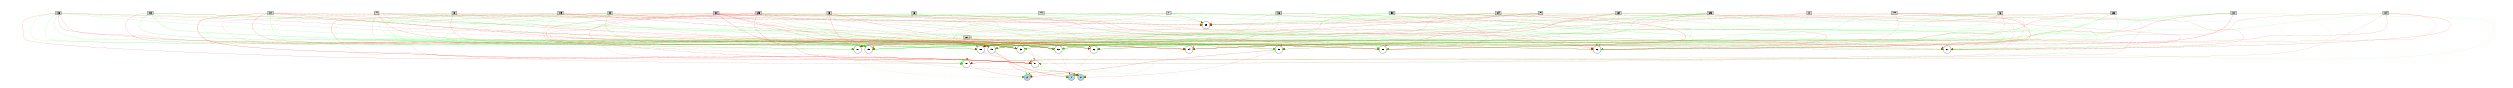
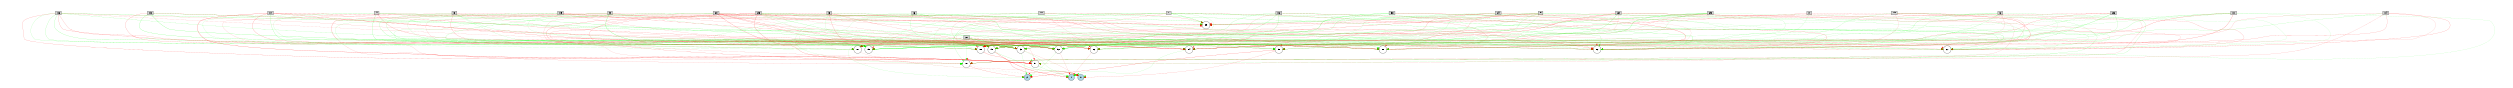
edge "89" -> "-21": reversed
edge "85" -> "78": now "-2" -> "78"
